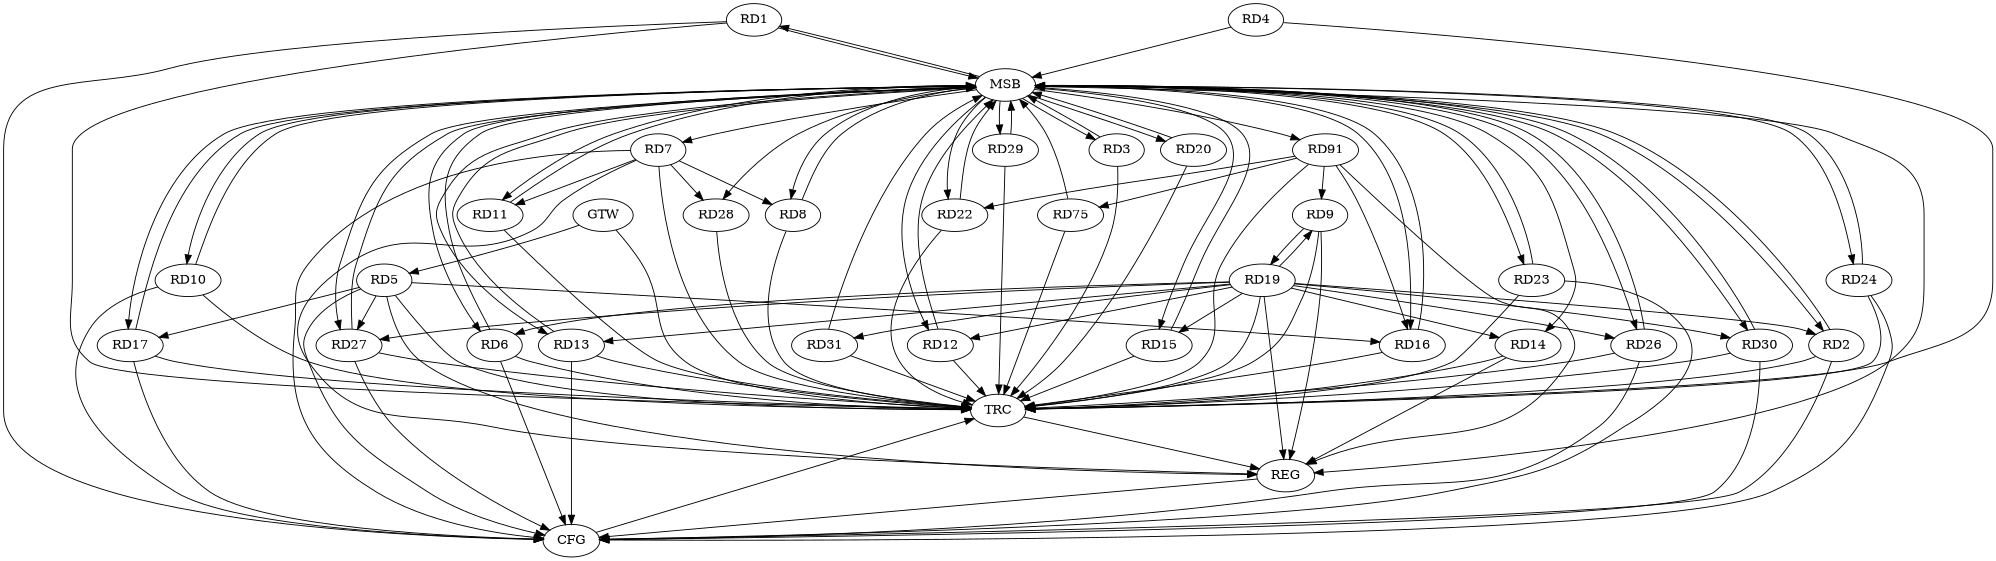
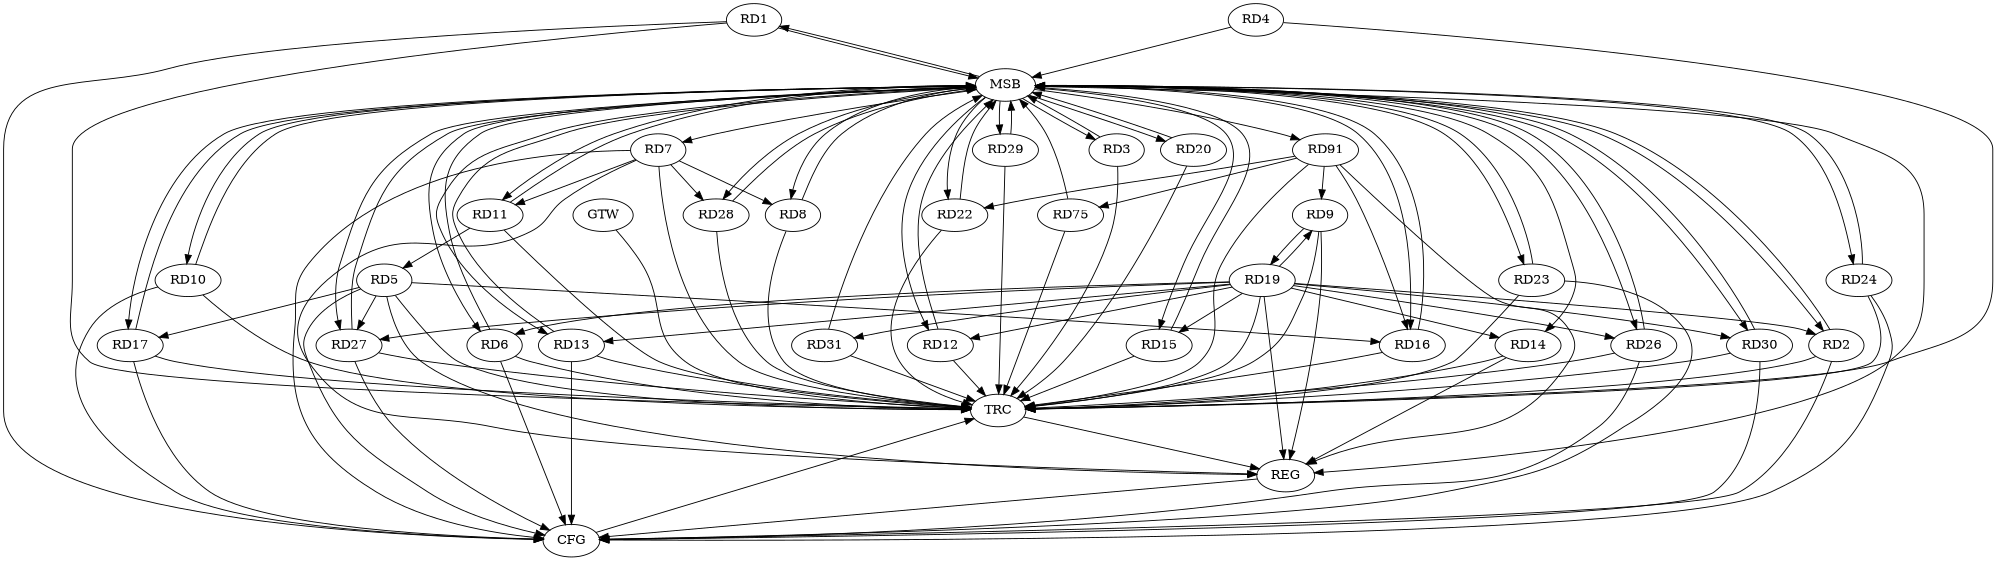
edge "RD28" -> "MSB": added
edge "GTW" -> "RD5": now "RD11" -> "RD5"
